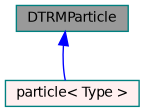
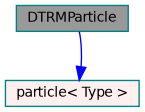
edge "particle< Type >" -> "DTRMParticle": reversed
